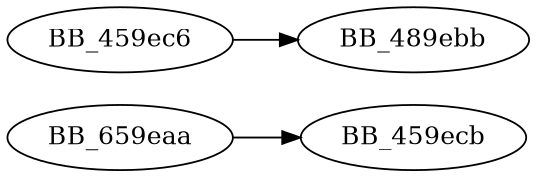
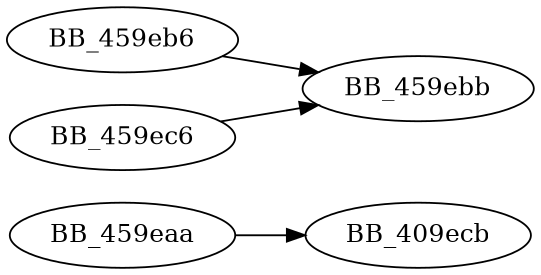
node "BB_459eb6": added
node "BB_489ebb": label "BB_489ebb" -> "BB_459ebb"
node "BB_659eaa": label "BB_659eaa" -> "BB_459eaa"
node "BB_459ecb": label "BB_459ecb" -> "BB_409ecb"
